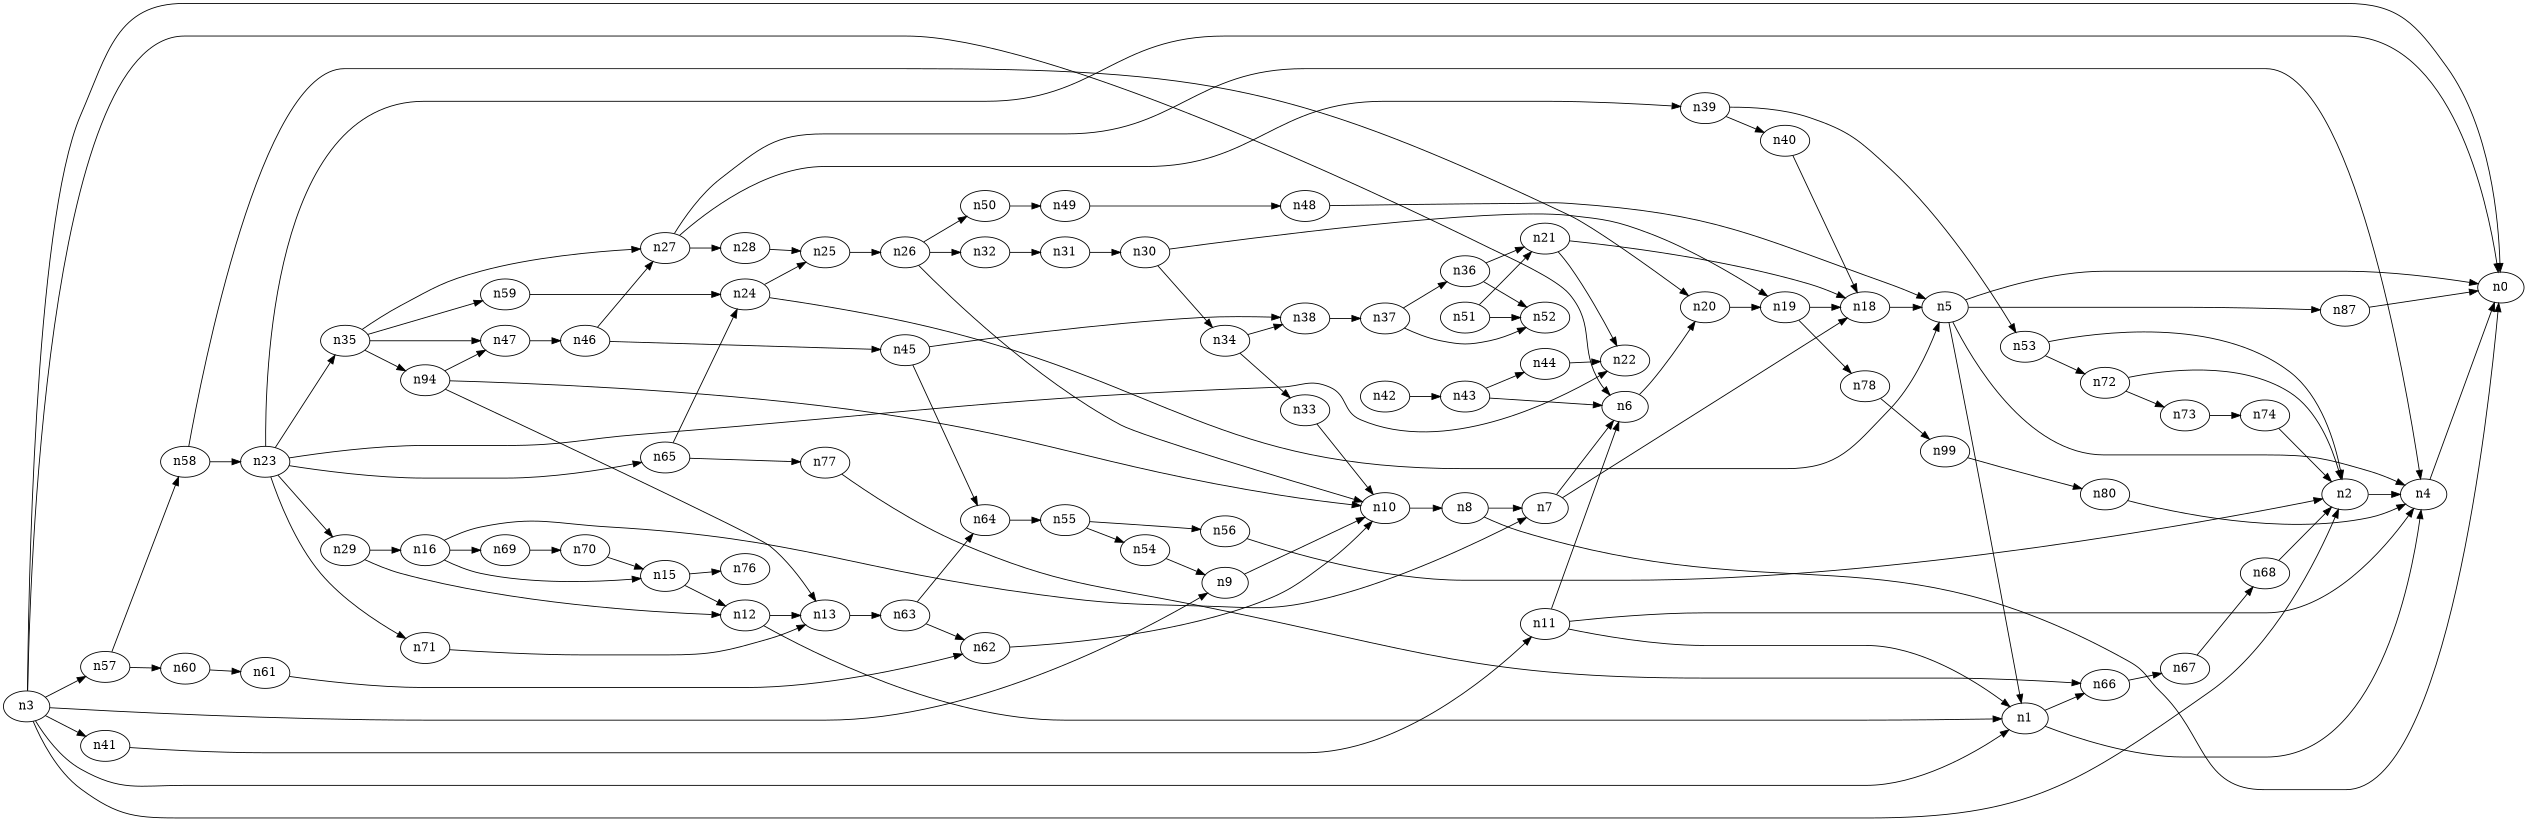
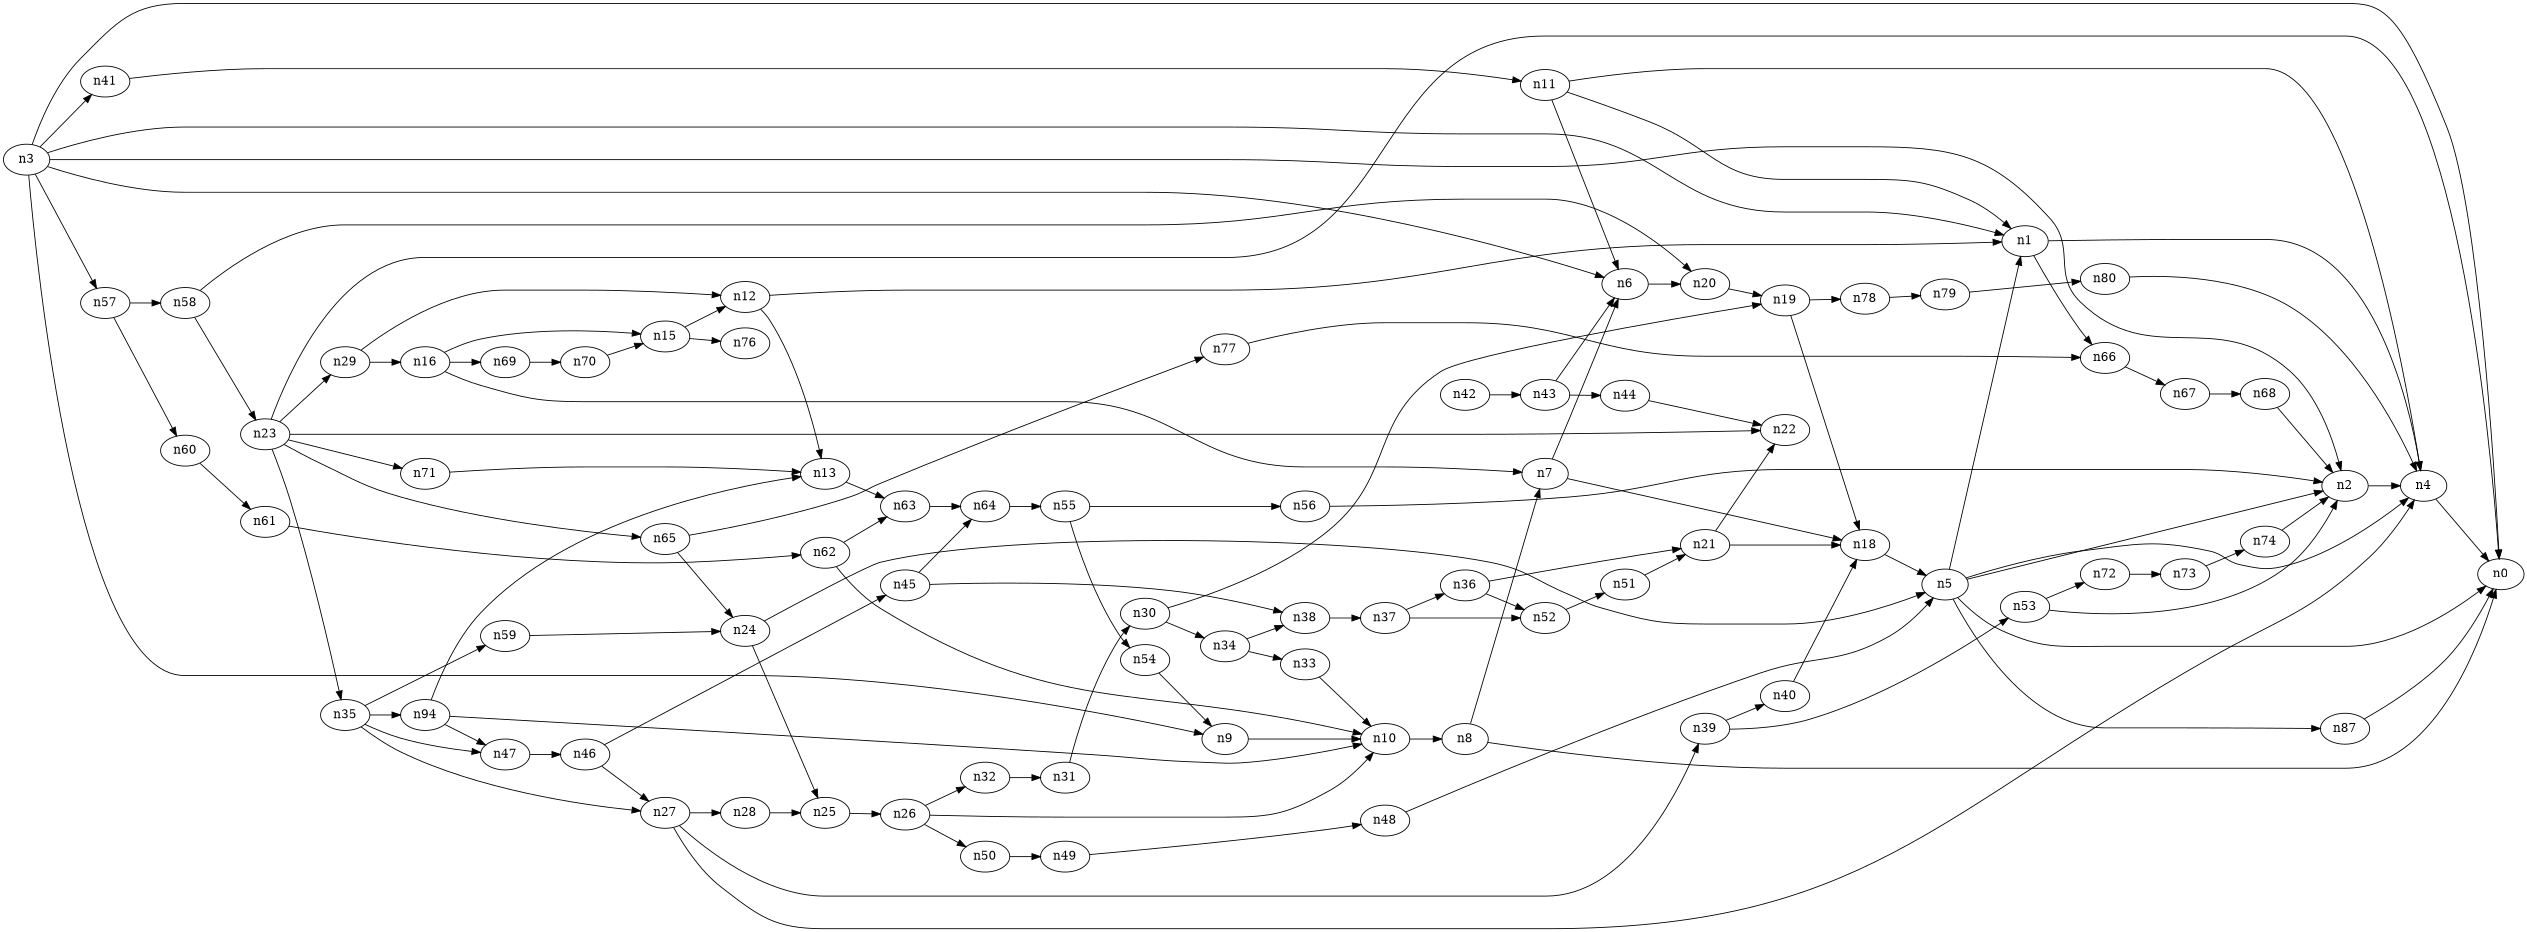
edge "n51" -> "n52": reversed
edge "n72" -> "n2": now "n5" -> "n2"
node "n99": label "n99" -> "n79"
edge "n63" -> "n62": reversed
